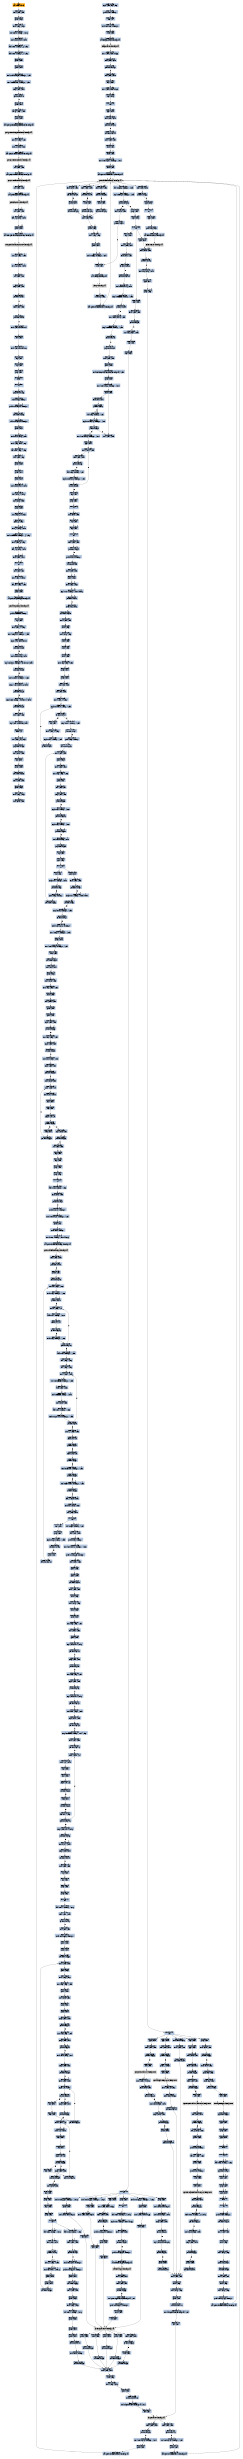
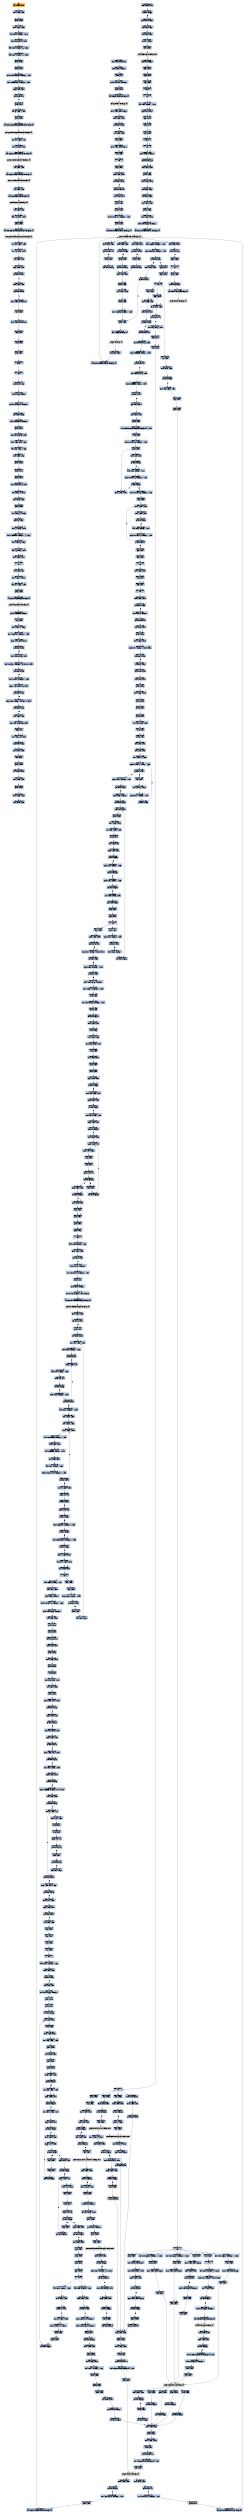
node "0x00403670 popl %ecx": removed
